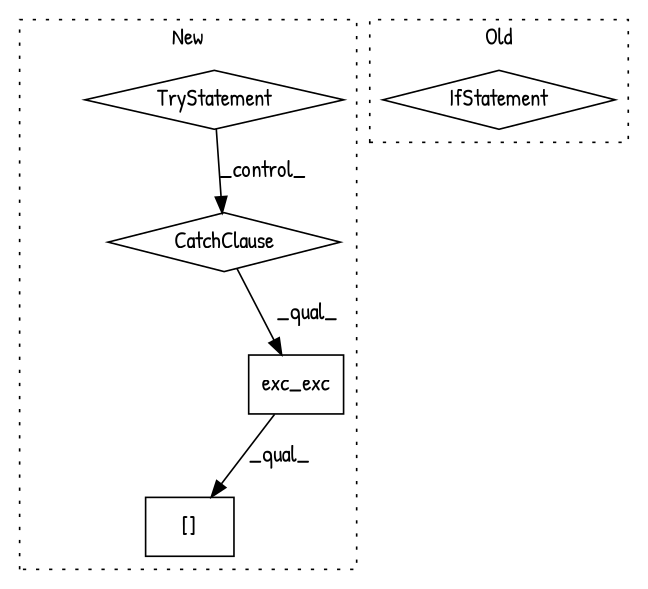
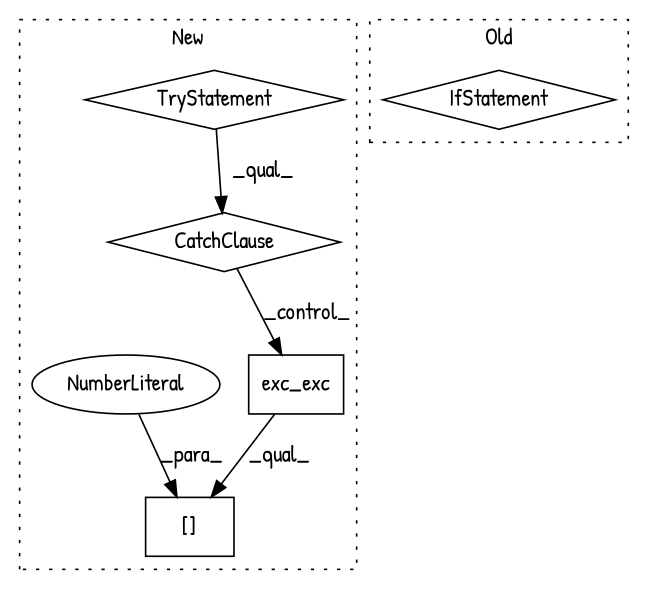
edge "TryStatement" -> "CatchClause": label "_control_" -> "_qual_"
edge "CatchClause" -> "exc_exc": label "_qual_" -> "_control_"
node "NumberLiteral": added
